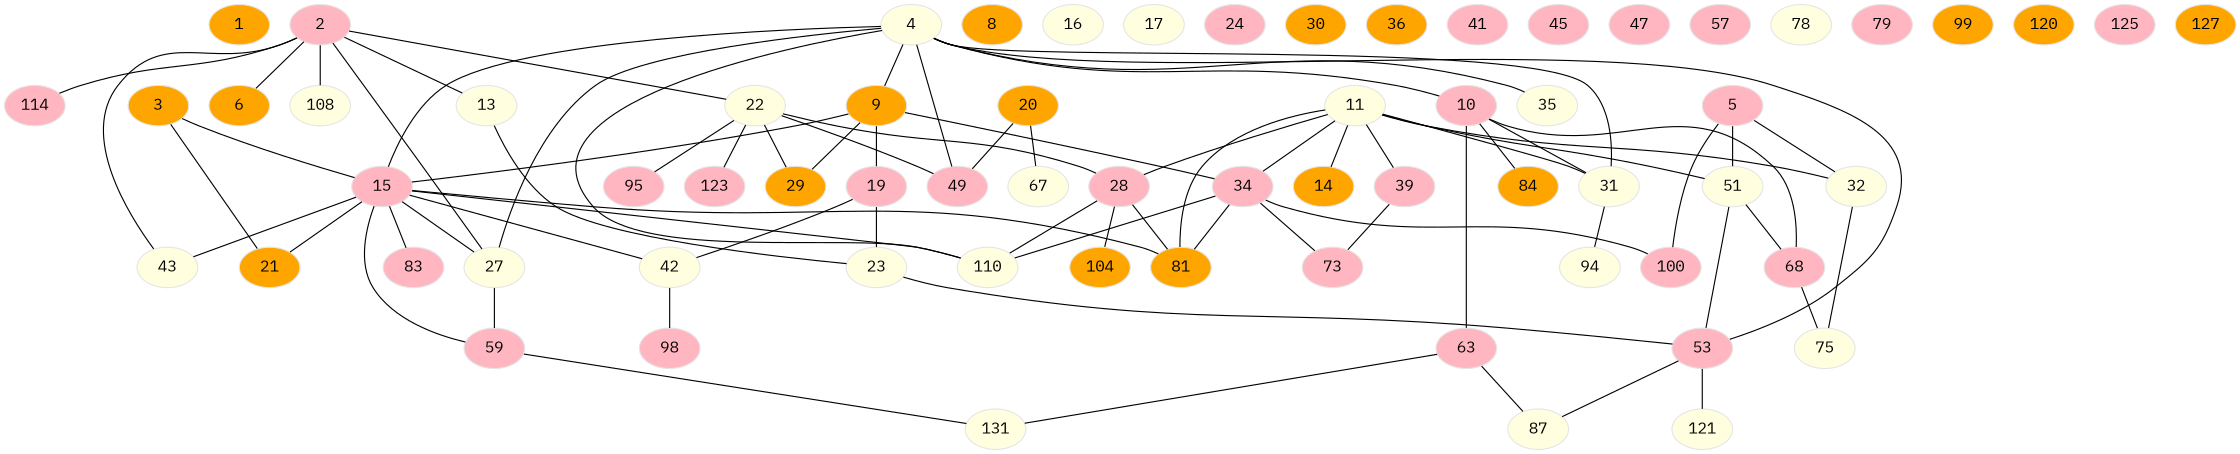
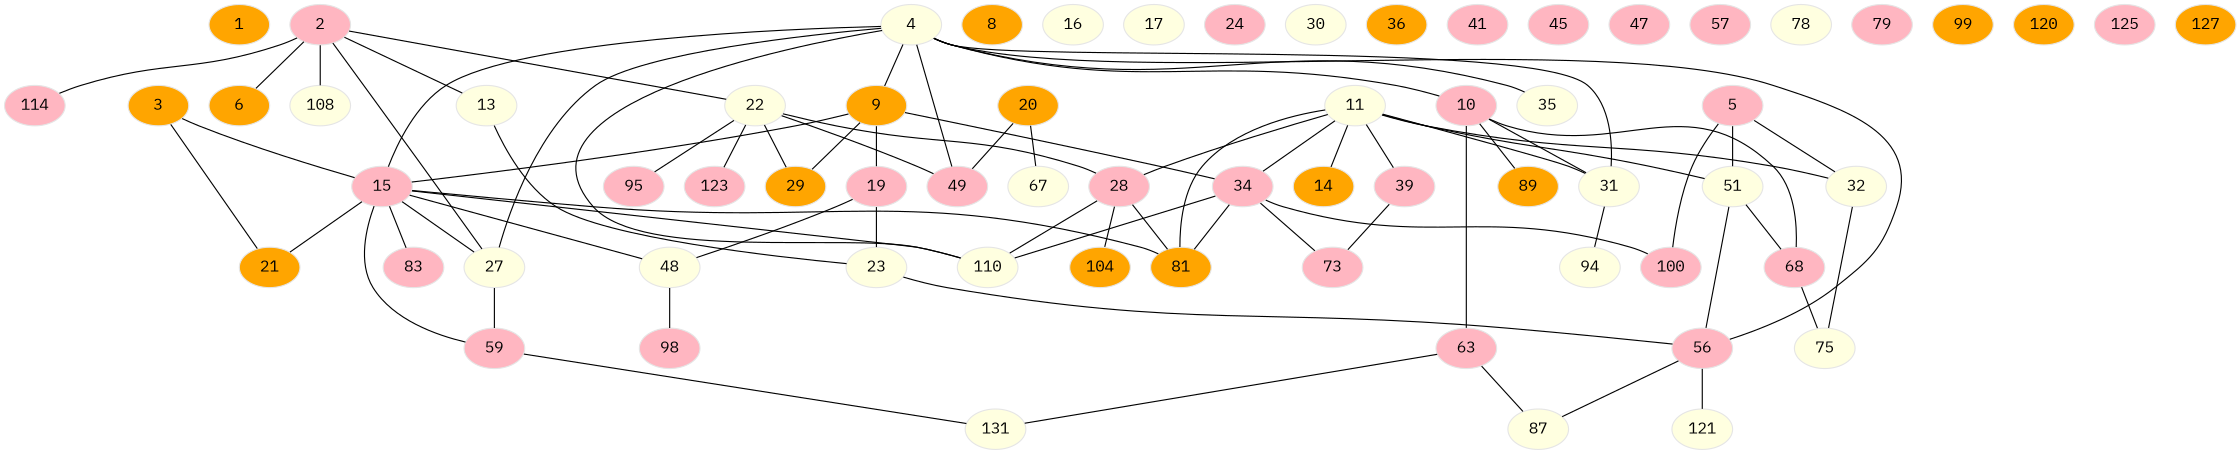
node "30": fillcolor orange -> lightyellow
node "84": label "84" -> "89"
node "43": removed
node "42": label "42" -> "48"
node "53": label "53" -> "56"
